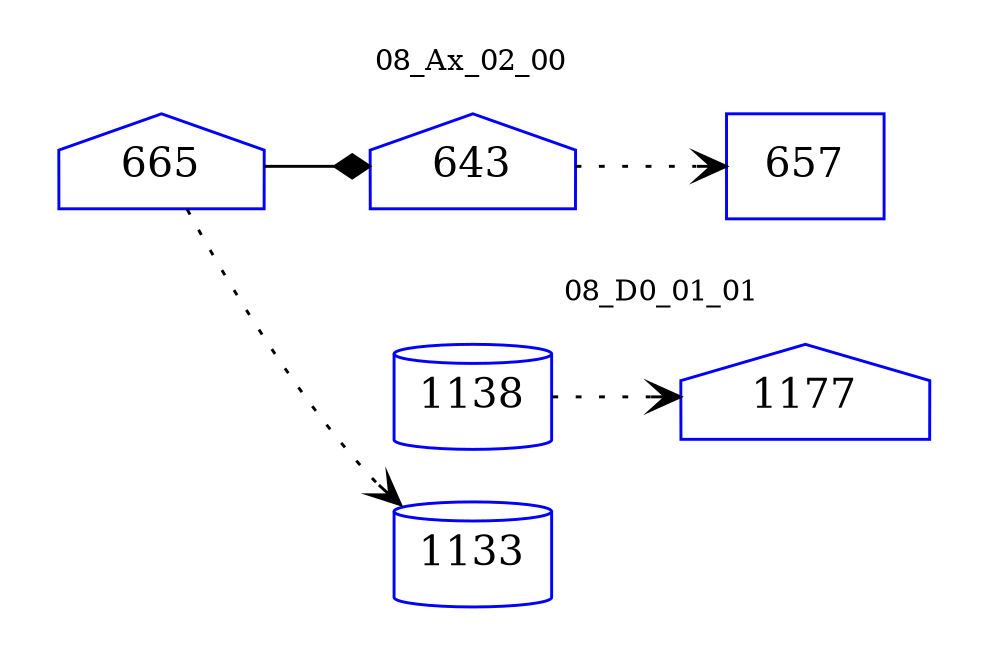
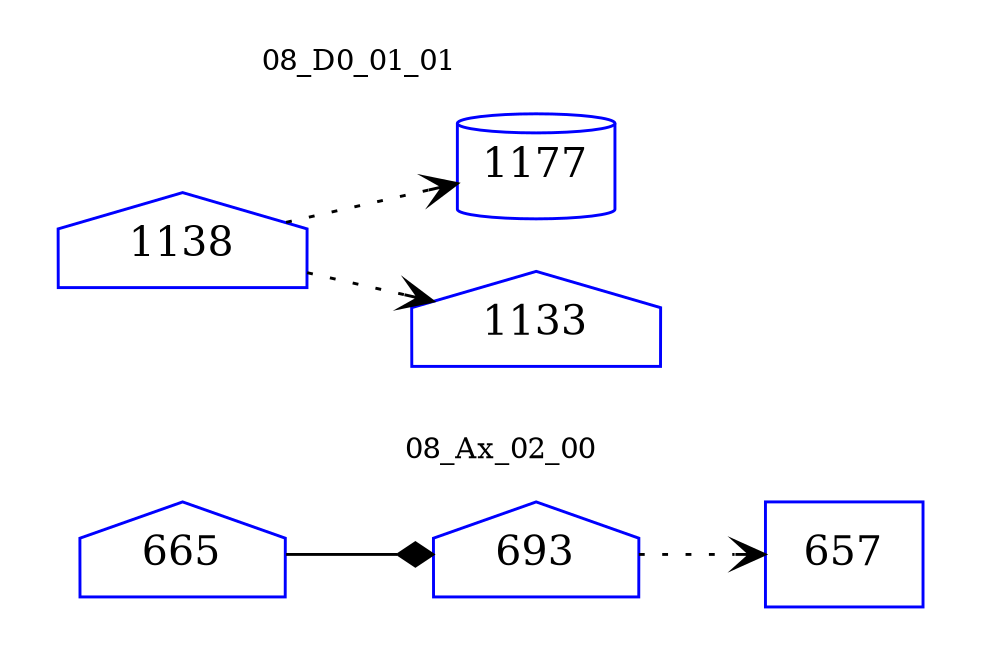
node "643": label "643" -> "693"
edge "665" -> "1133": now "1138" -> "1133"
node "1138": shape cylinder -> house
node "1177": shape house -> cylinder
node "1133": shape cylinder -> house
